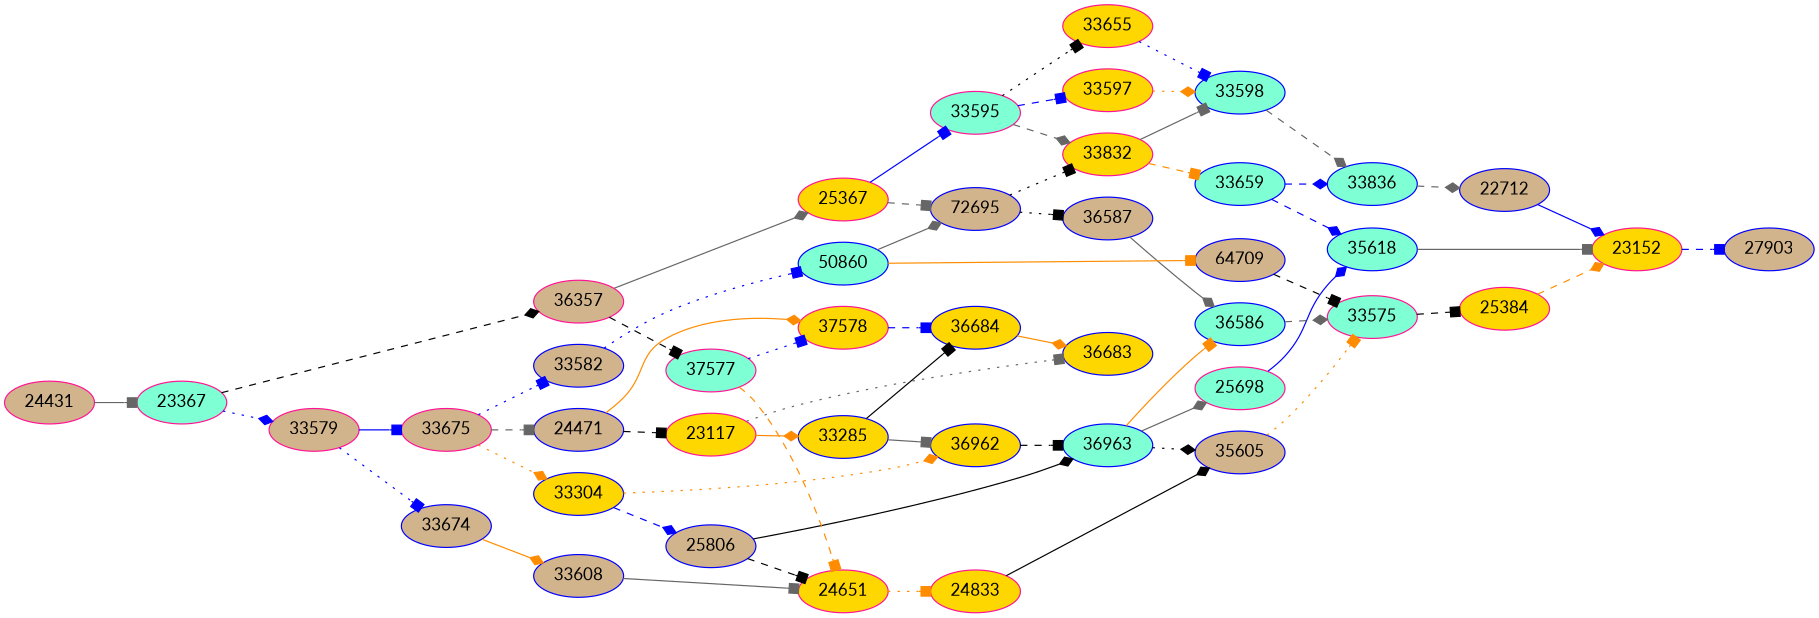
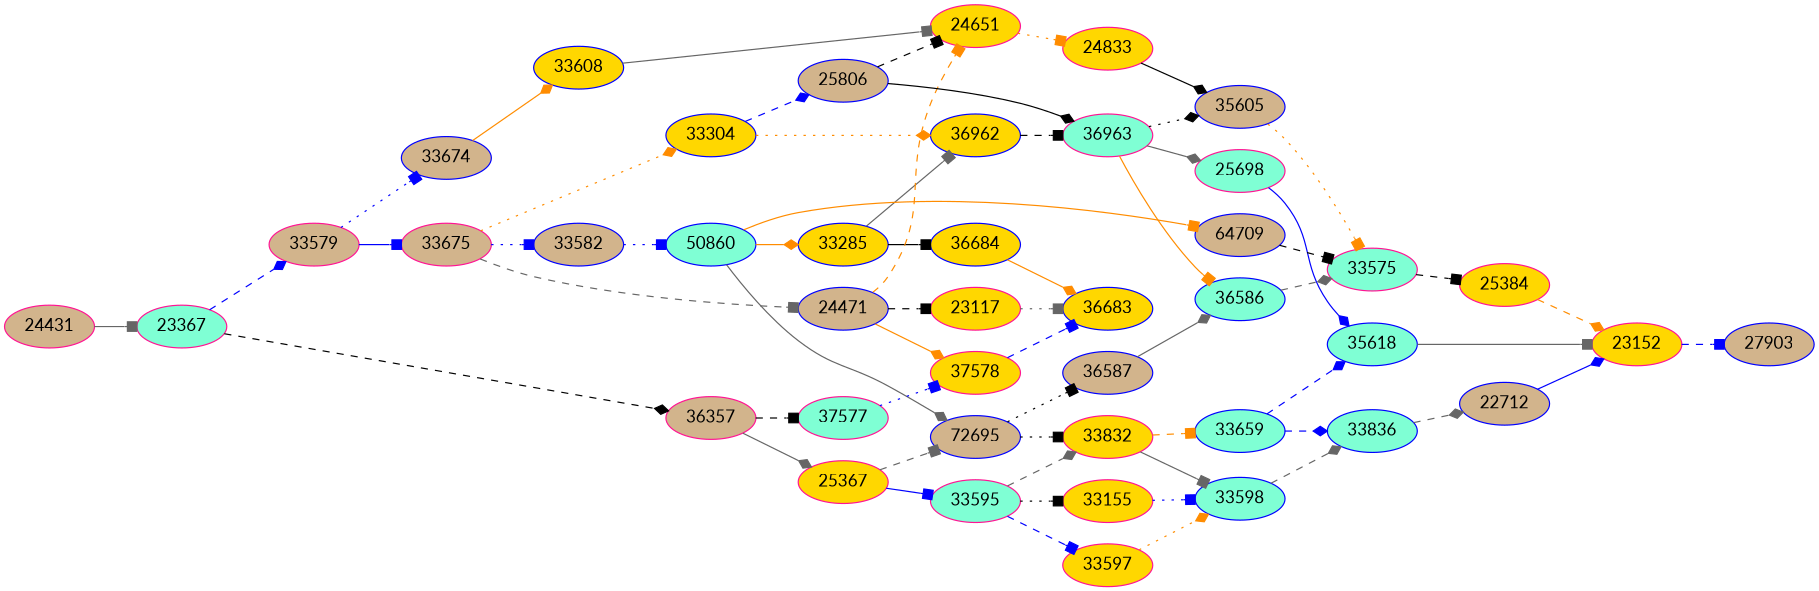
node "33655": label "33655" -> "33155"
edge "37578" -> "36684": now "37578" -> "36683"
edge "23367" -> "33579": style dotted -> dashed
edge "23117" -> "33285": now "50860" -> "33285"
node "36963": color blue -> deeppink
edge "37577" -> "24651": now "24471" -> "24651"
node "33608": fillcolor tan -> gold
